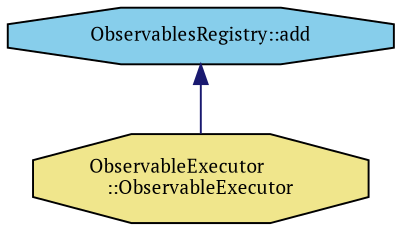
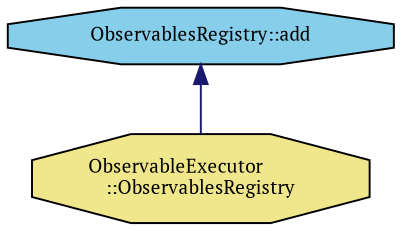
node "ObservableExecutor ::ObservableExecutor": label "ObservableExecutor ::ObservableExecutor" -> "ObservableExecutor ::ObservablesRegistry"
